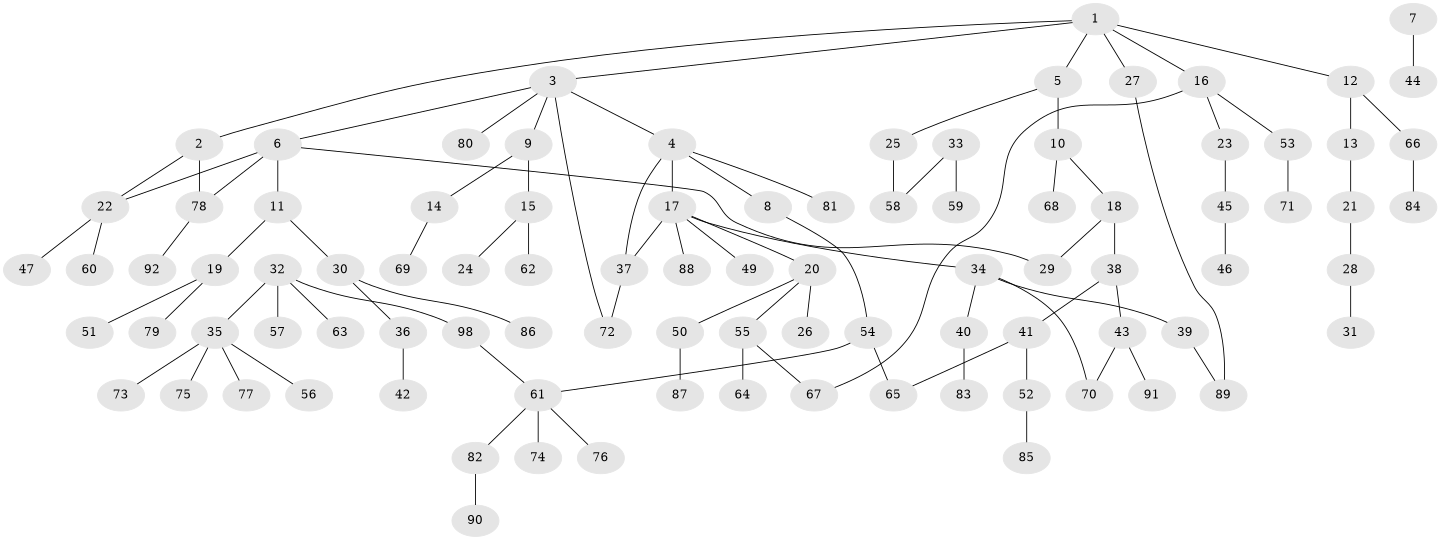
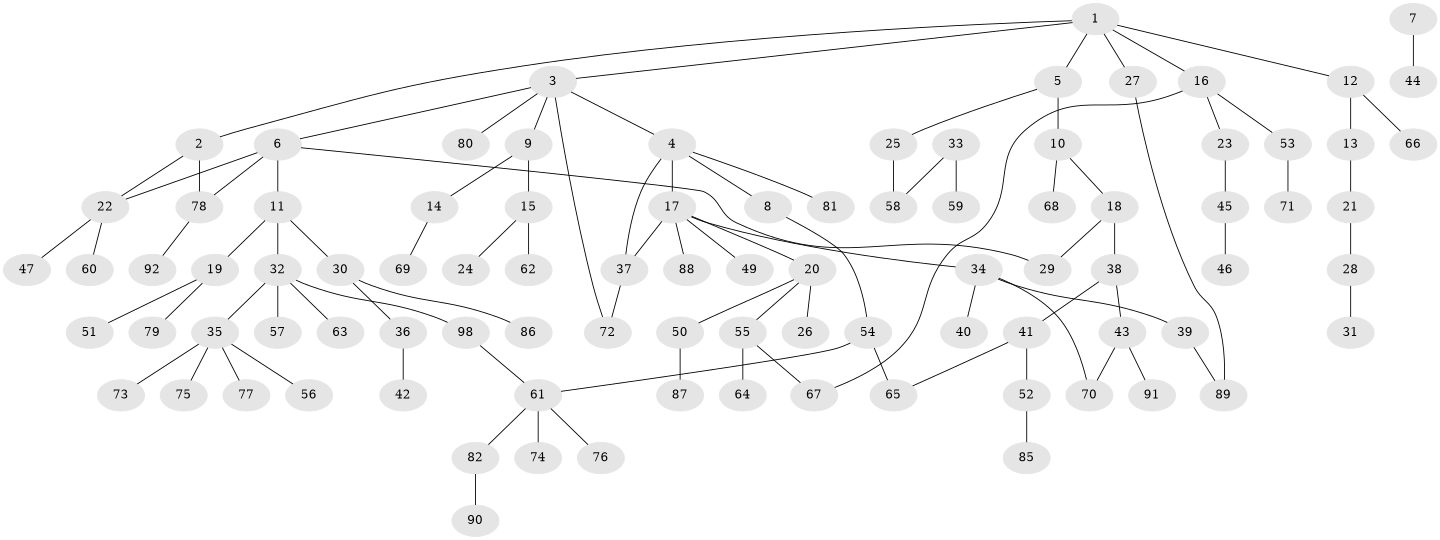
node "84": removed
edge "11" -- "32": added
node "83": removed
